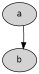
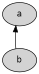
edge "a" -> "b": reversed
